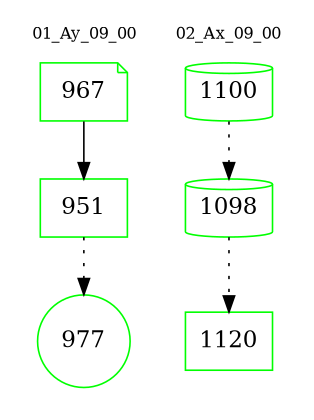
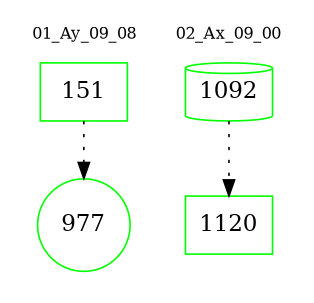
cluster "01_Ay_09_00": label "01_Ay_09_00" -> "01_Ay_09_08"
node "967": removed
node "1100": removed
node "951": label "951" -> "151"
node "1098": label "1098" -> "1092"
